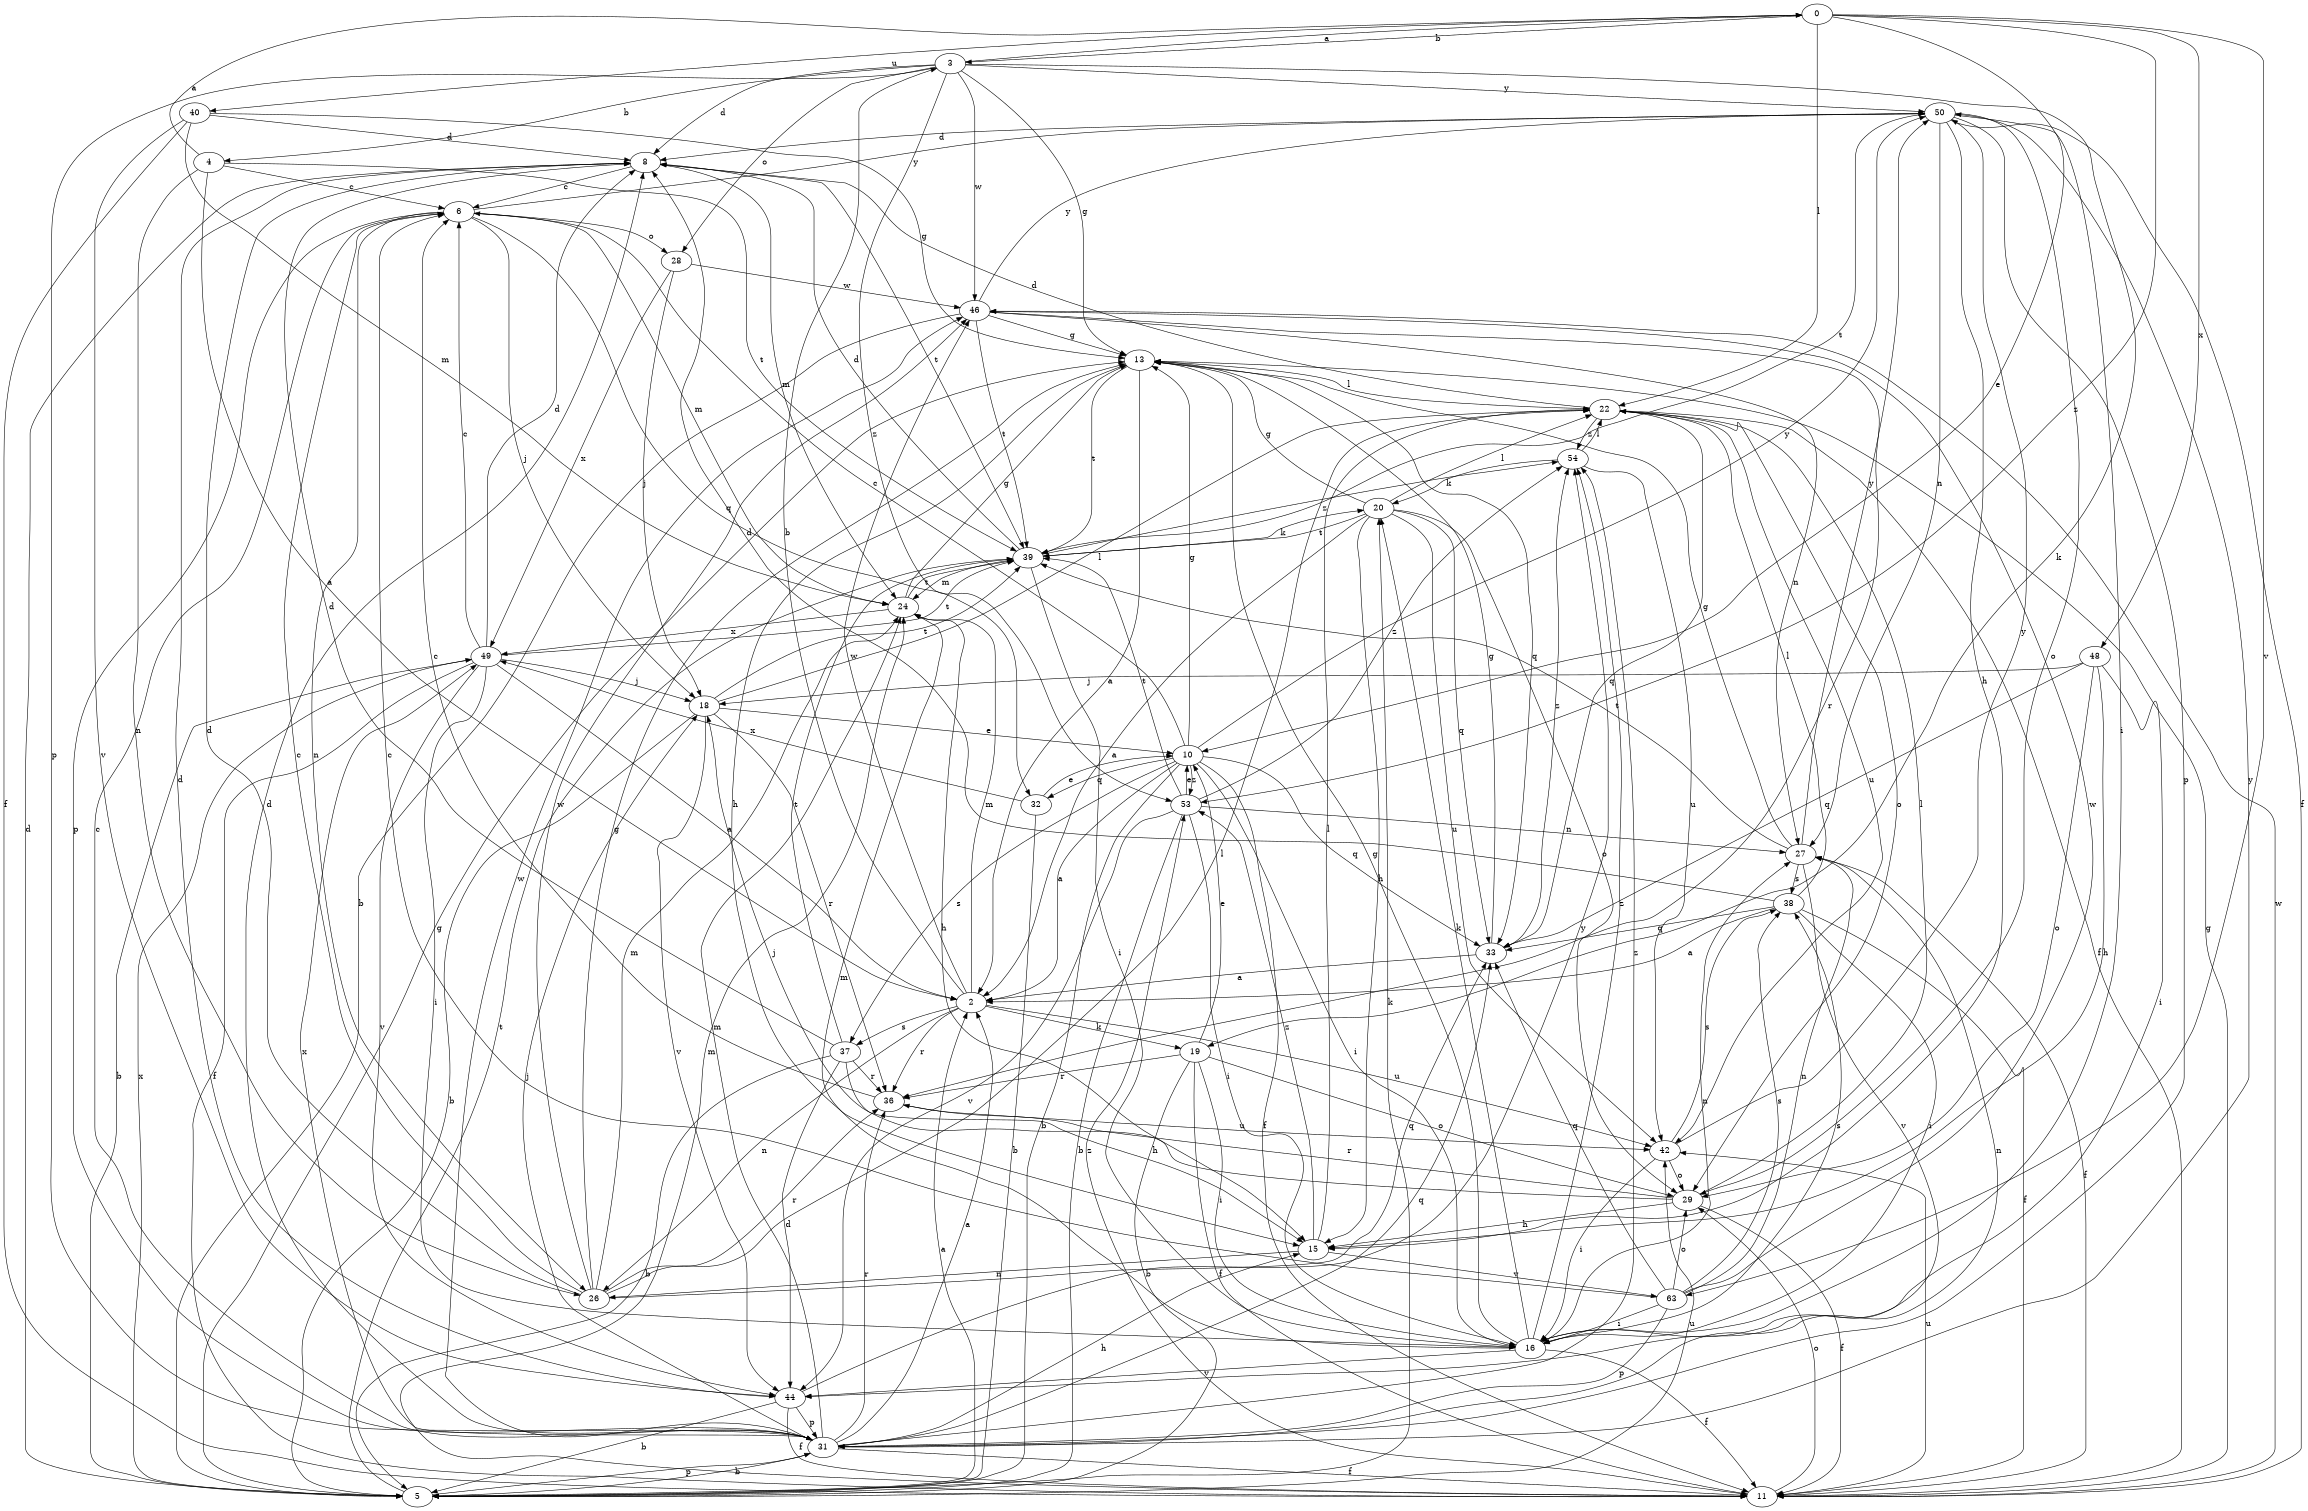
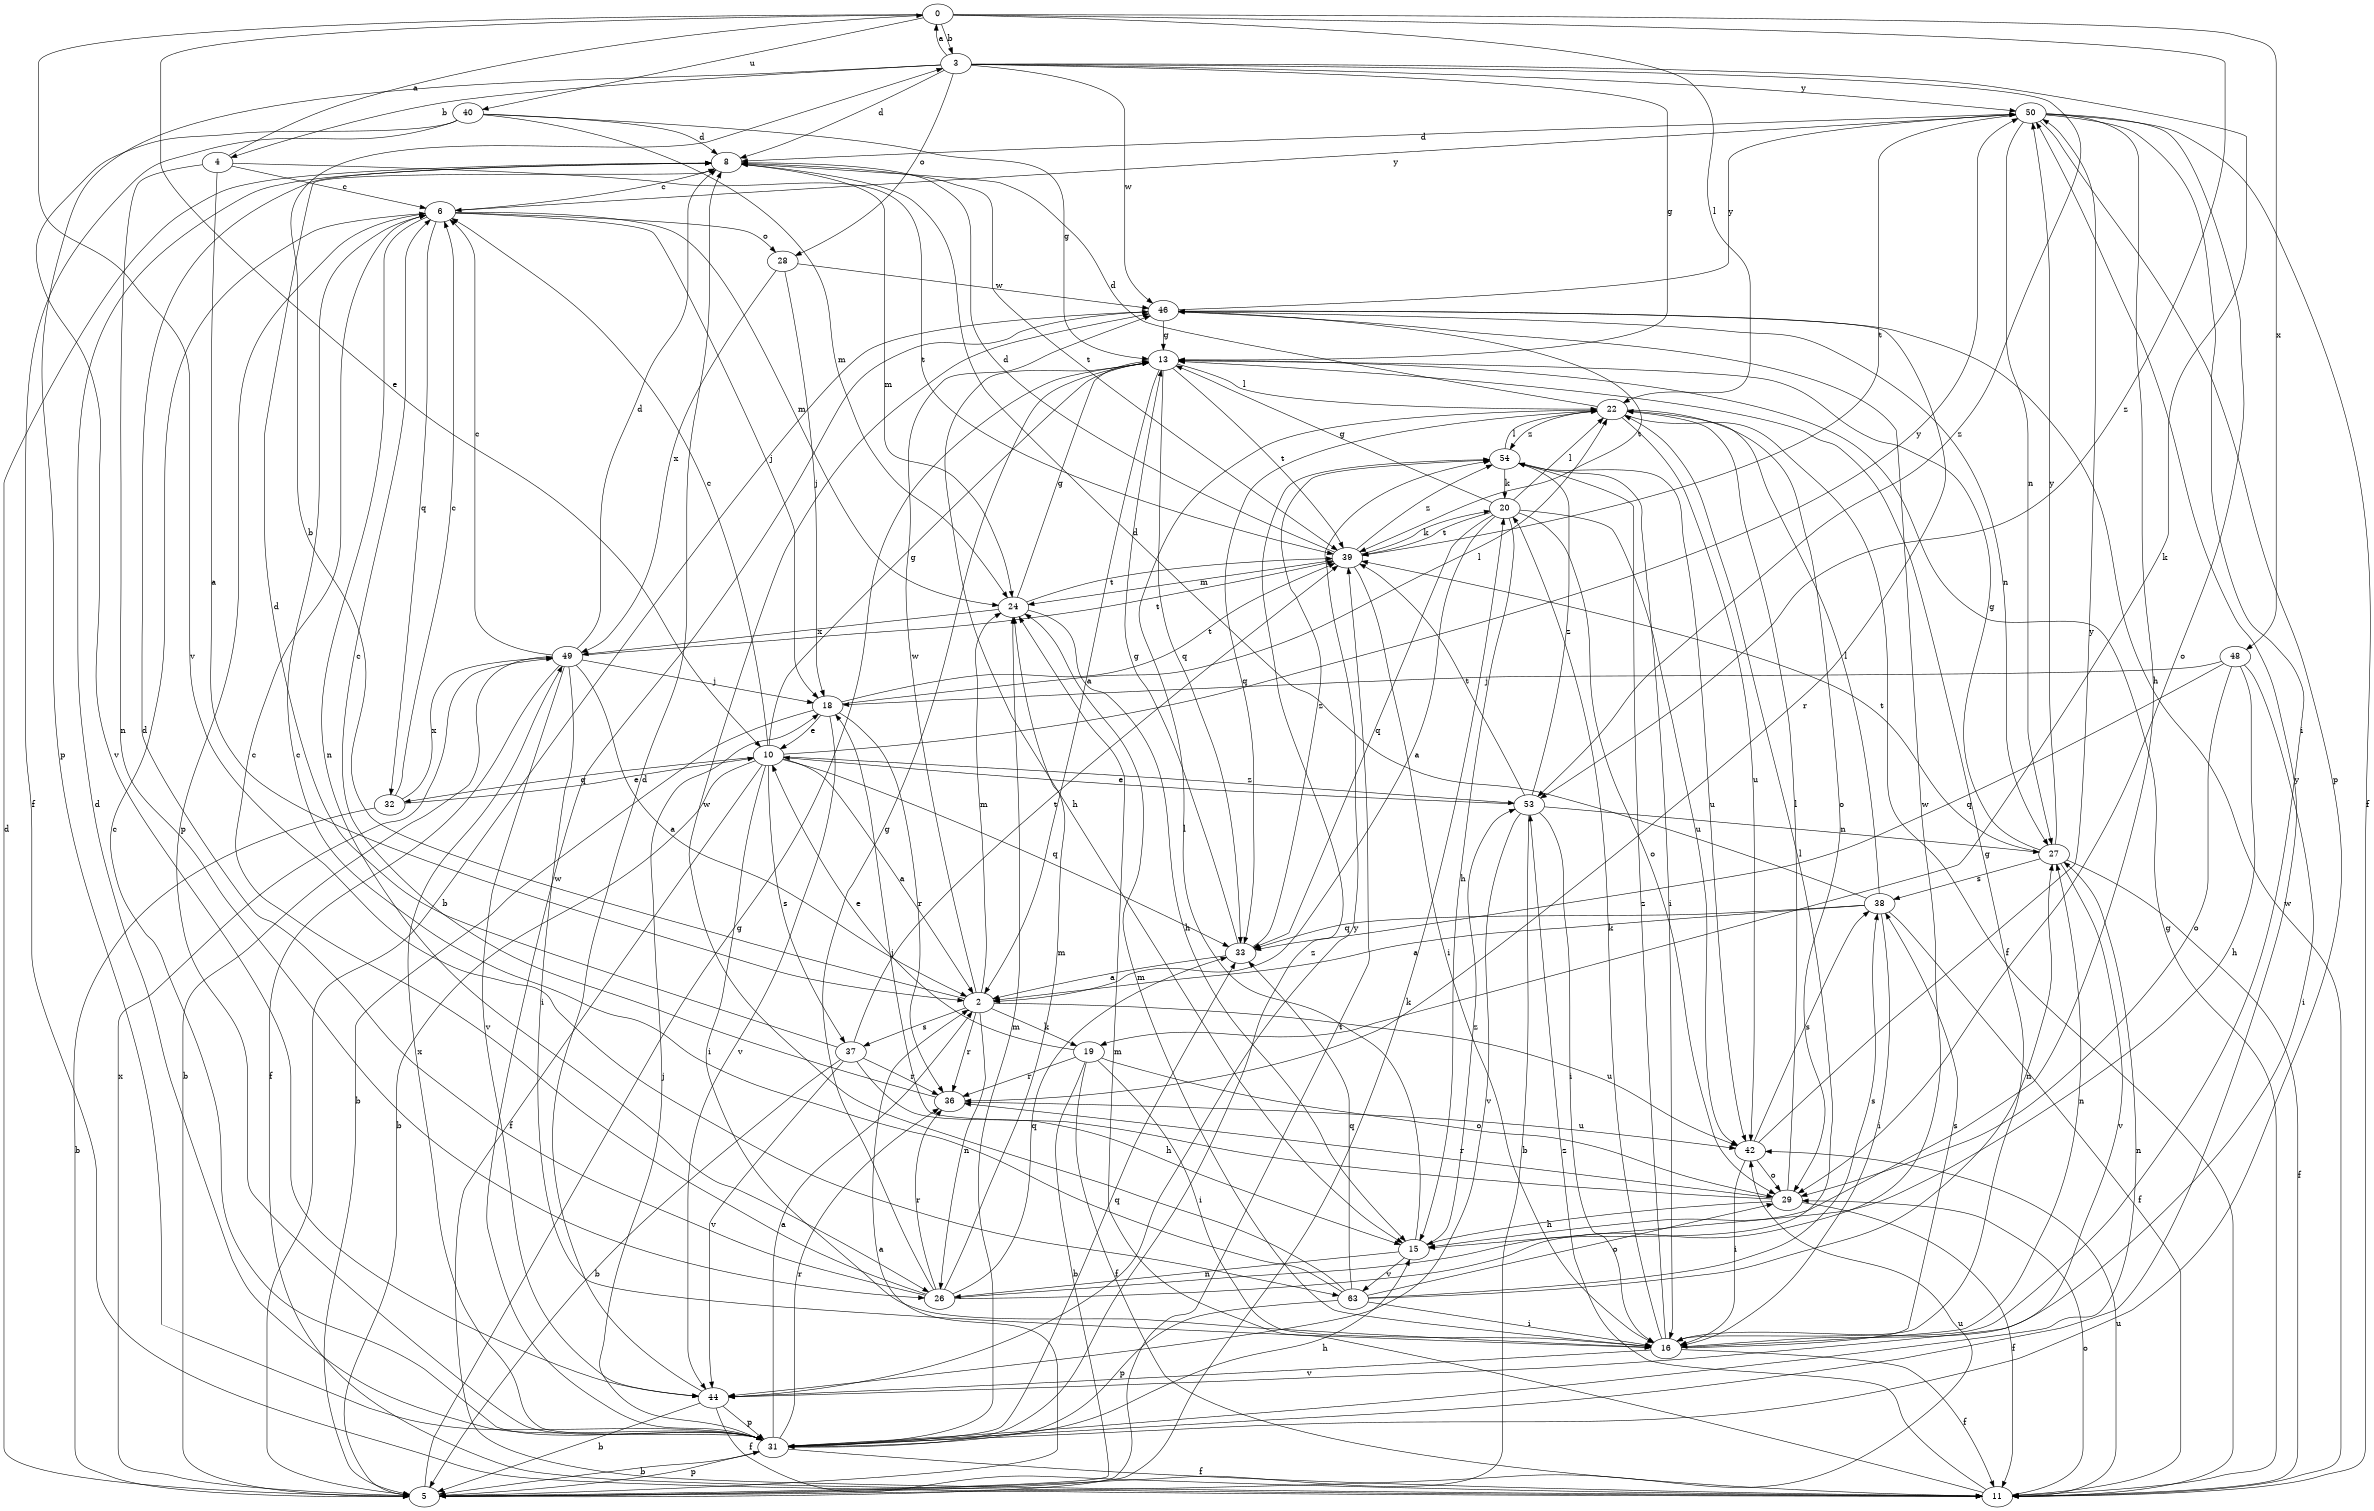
edge "32" -> "6": added, label "c"
edge "54" -> "16": added, label "i"
edge "37" -> "44": label "d" -> "v"
